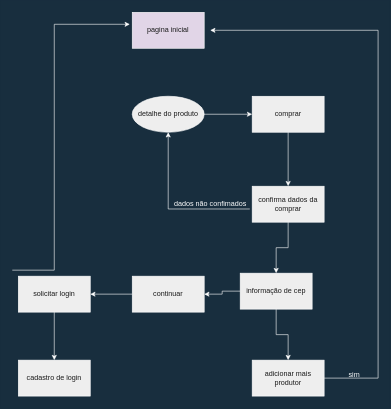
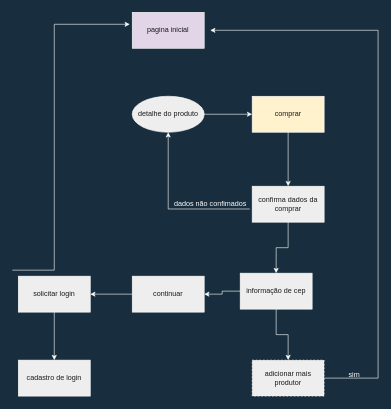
node "comprar": fillcolor #eeeeee -> #fff2cc
node "adicionar mais produtor": style solid -> dashed
